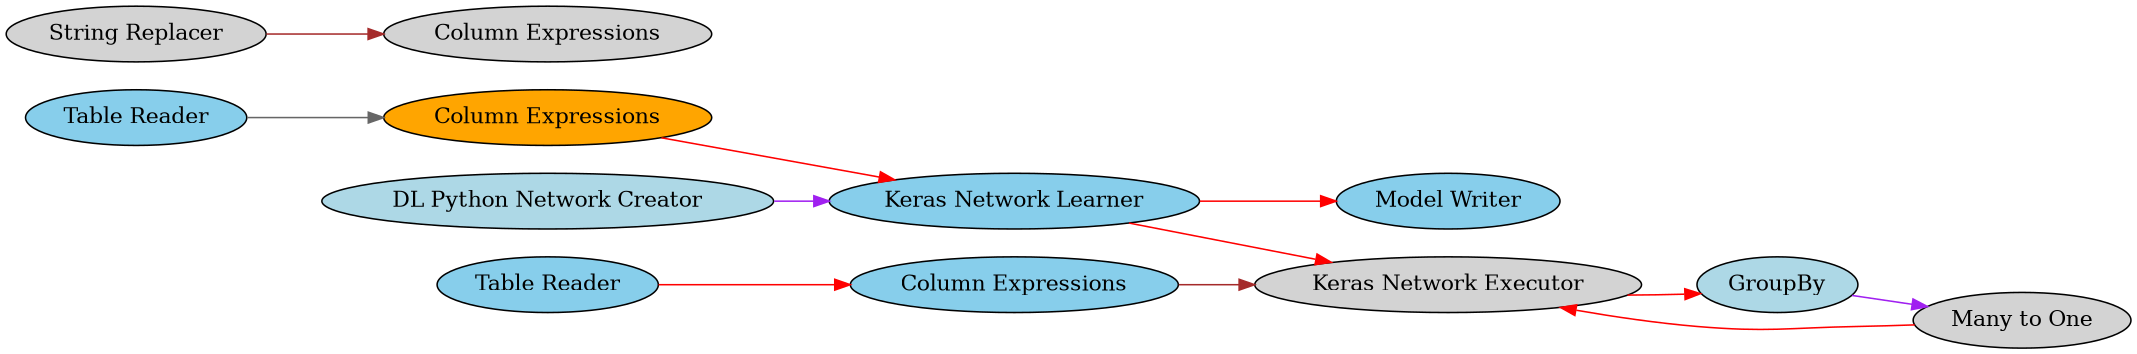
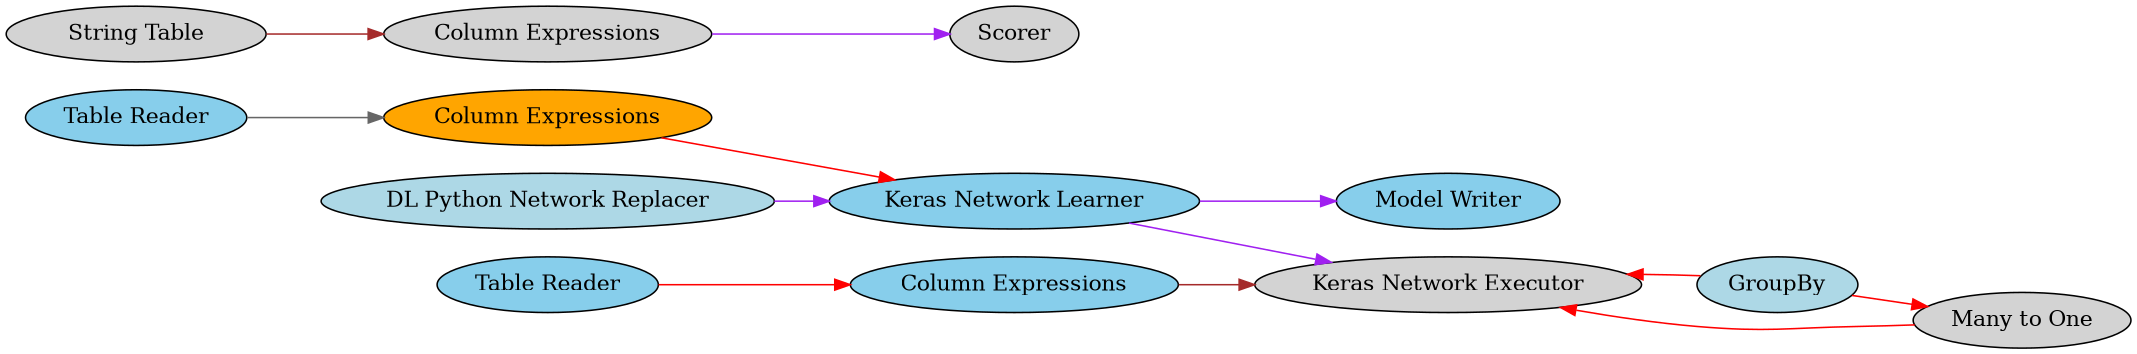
node "String Replacer": label "String Replacer" -> "String Table"
node "Scorer": added
node "DL Python Network Creator": label "DL Python Network Creator" -> "DL Python Network Replacer"
edge "Keras Network Learner" -> "Model Writer": color red -> purple
edge "Keras Network Learner" -> "Keras Network Executor": color red -> purple
edge "Keras Network Executor" -> "GroupBy": reversed
edge "GroupBy" -> "Many to One": color purple -> red
